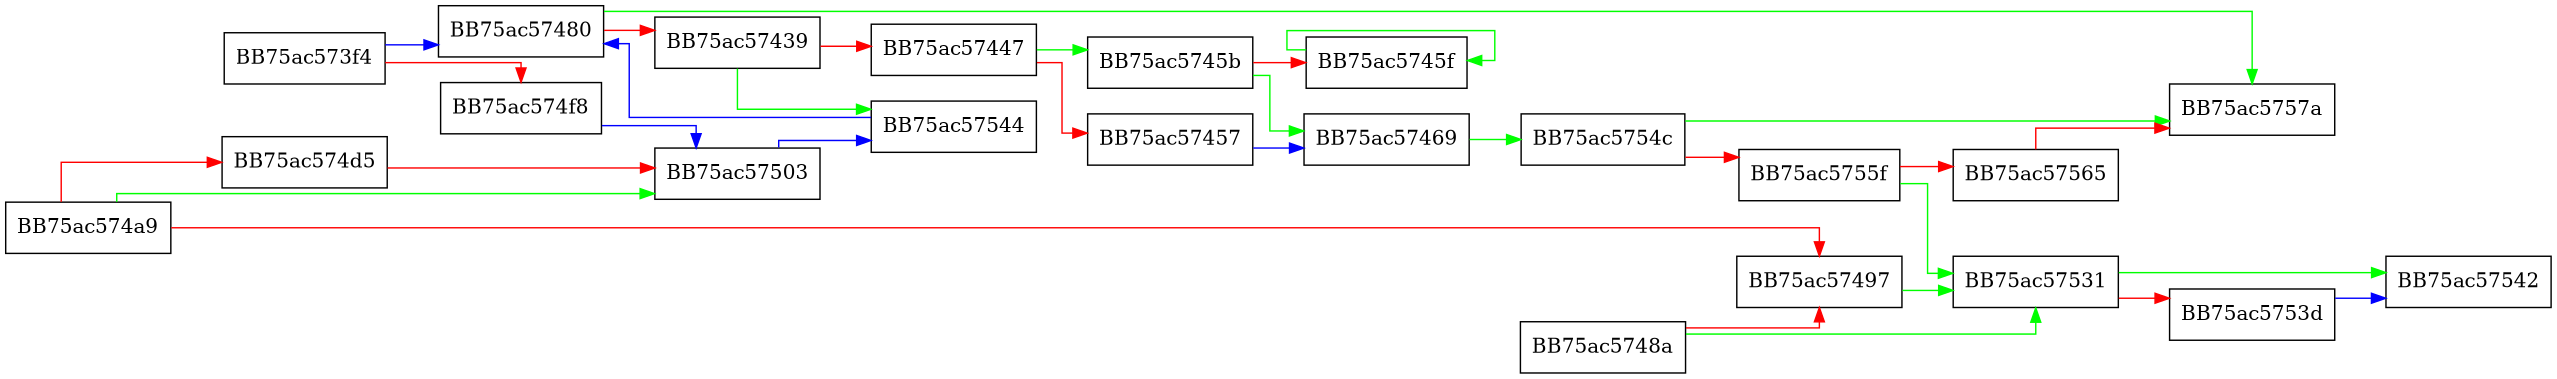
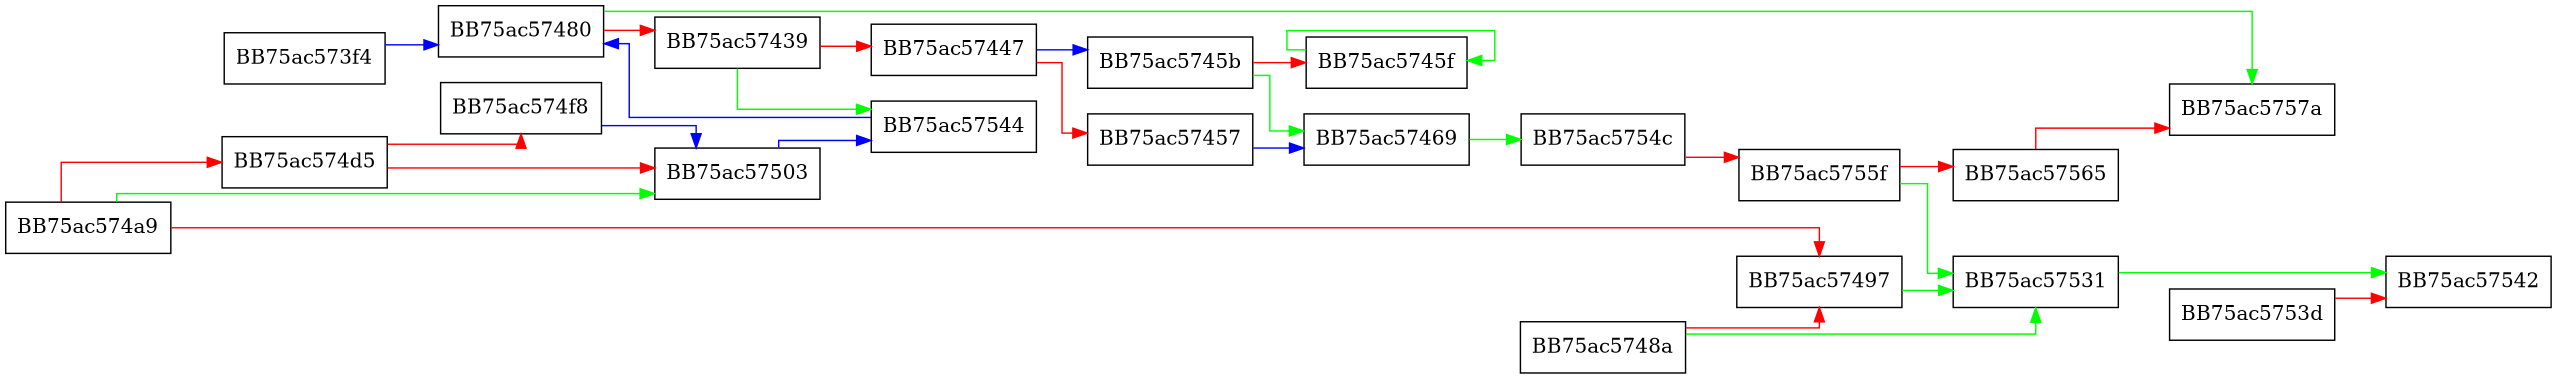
edge "BB75ac57447" -> "BB75ac5745b": color green -> blue
edge "BB75ac573f4" -> "BB75ac574f8": now "BB75ac574d5" -> "BB75ac574f8"
edge "BB75ac5754c" -> "BB75ac5757a": removed
edge "BB75ac57531" -> "BB75ac5753d": removed
edge "BB75ac5753d" -> "BB75ac57542": color blue -> red
